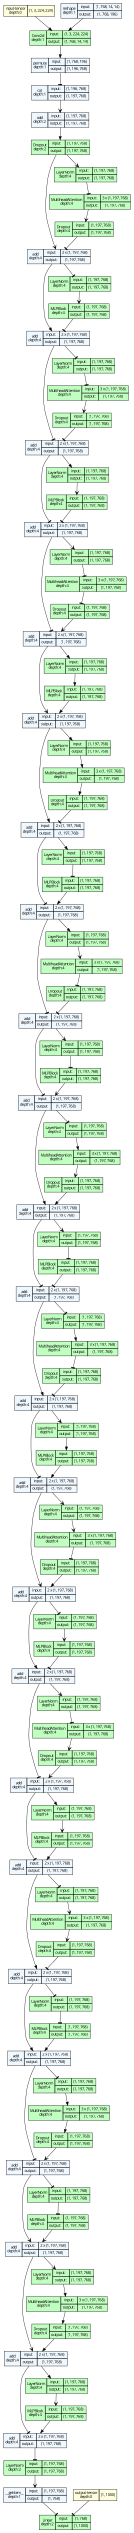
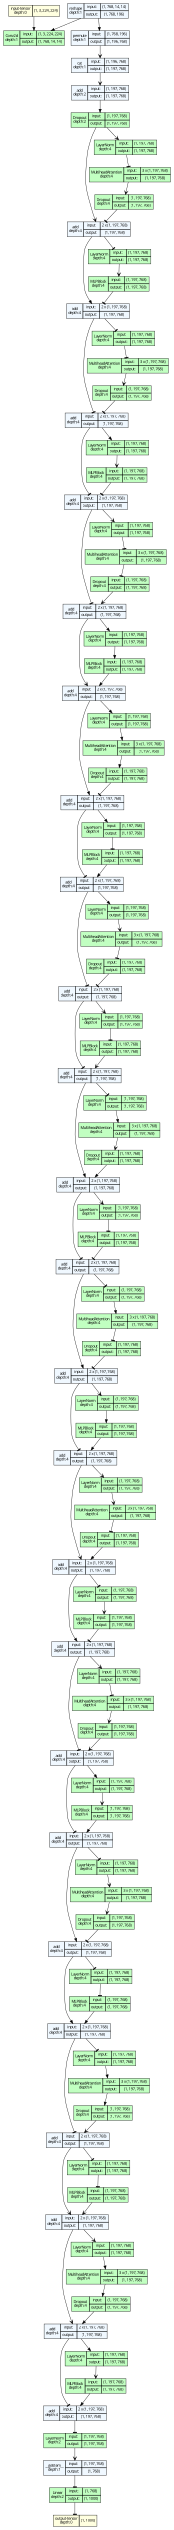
edge "Conv2d" -> "permute": now "reshape" -> "permute"
edge "permute" -> "cat": arrowhead tee -> vee
edge "output-tensor" -> "Linear": reversed
